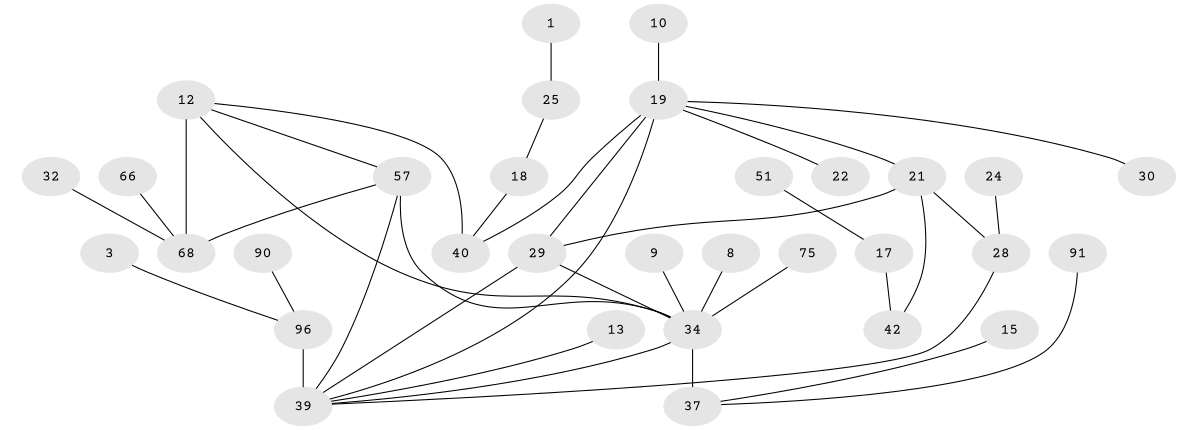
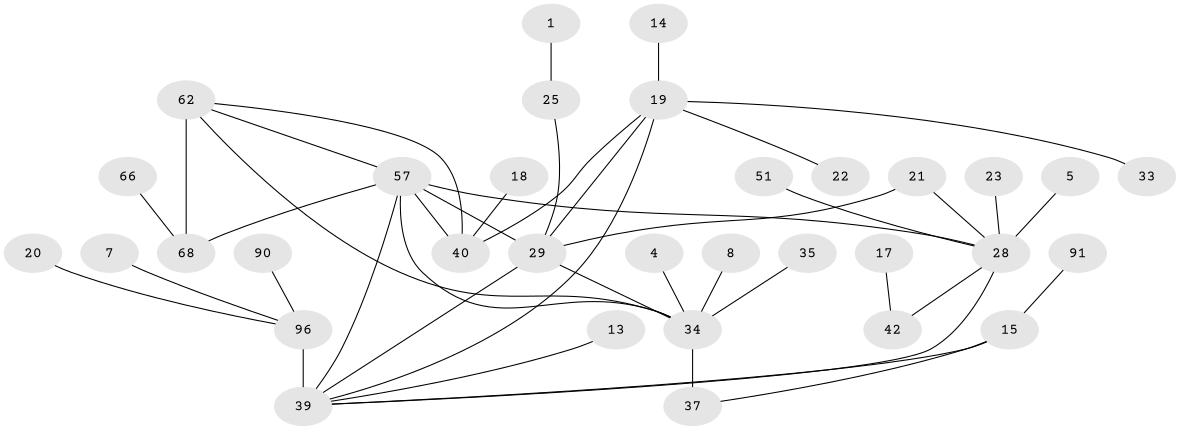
node "10": label "10" -> "14"
node "12": label "12" -> "62"
edge "19" -- "21": removed
edge "25" -- "18": now "25" -- "29"
node "32": removed
node "24": label "24" -> "23"
node "5": added
node "30": label "30" -> "33"
edge "57" -- "40": added
edge "57" -- "29": added
edge "57" -- "28": added
edge "51" -- "17": now "51" -- "28"
node "20": added
node "3": label "3" -> "7"
node "9": label "9" -> "4"
node "75": label "75" -> "35"
edge "21" -- "42": now "28" -- "42"
edge "34" -- "39": now "15" -- "39"
edge "91" -- "37": now "91" -- "15"
